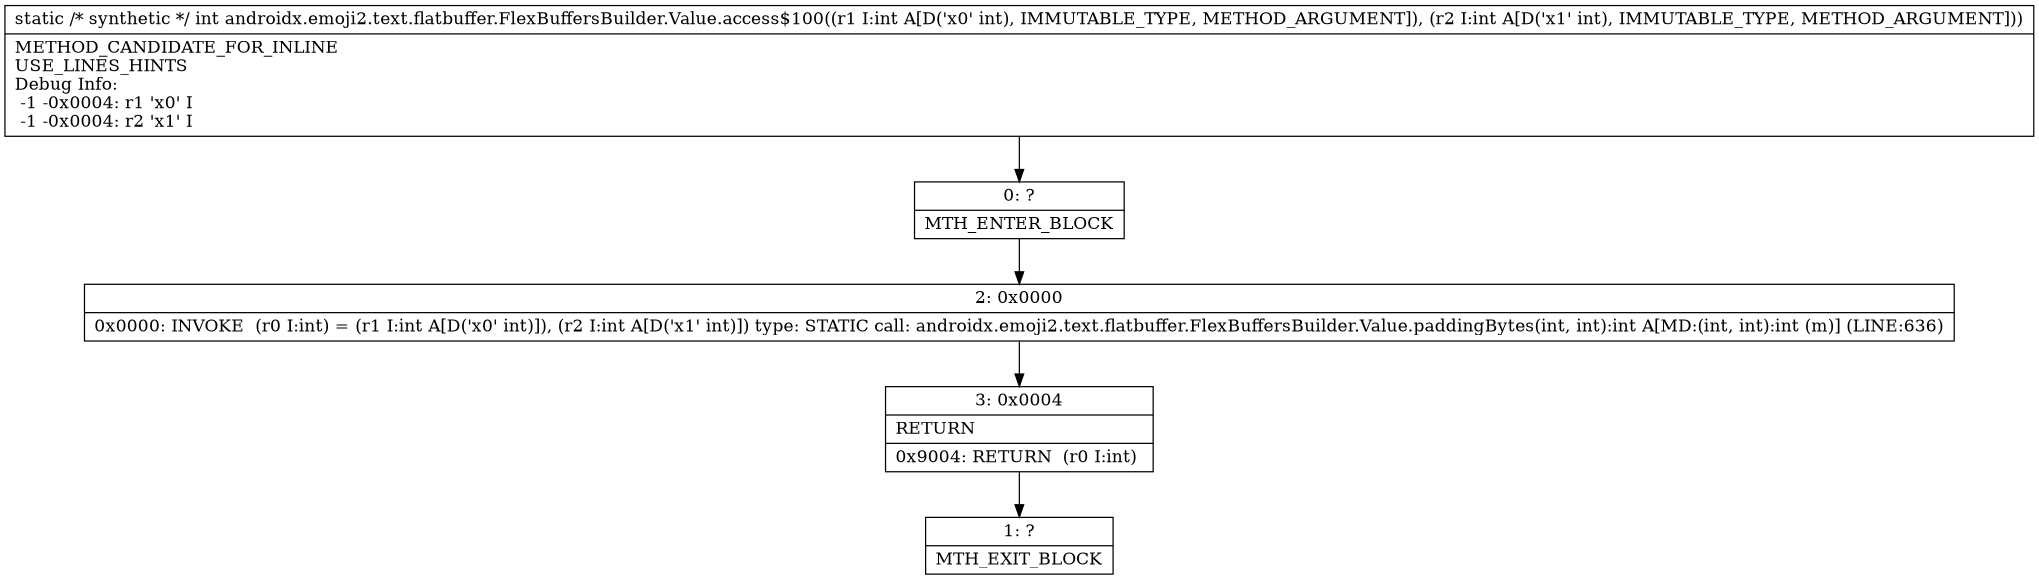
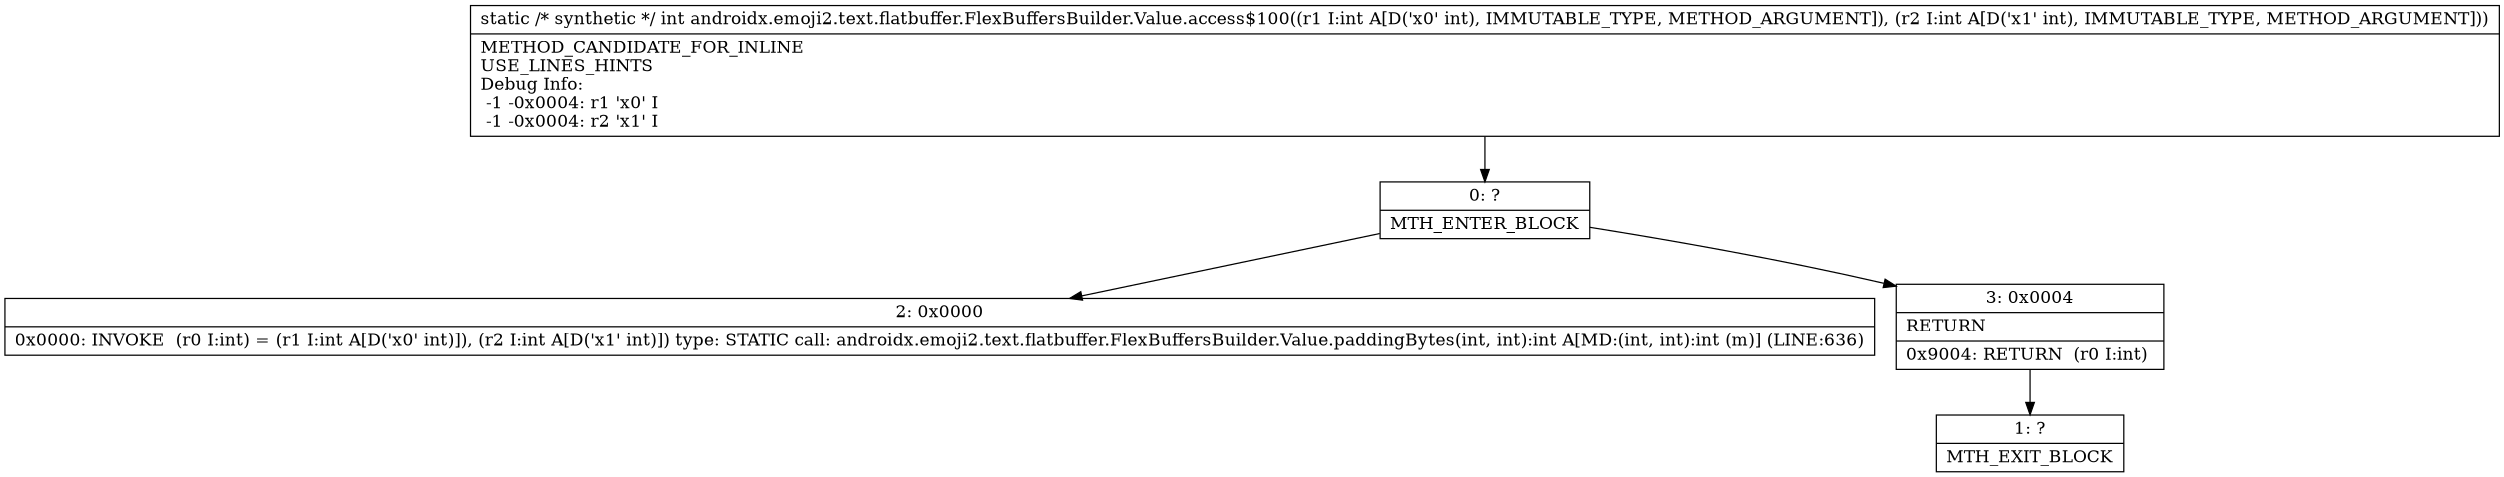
edge "2: 0x0000" -> "3: 0x0004": now "0: ?" -> "3: 0x0004"
